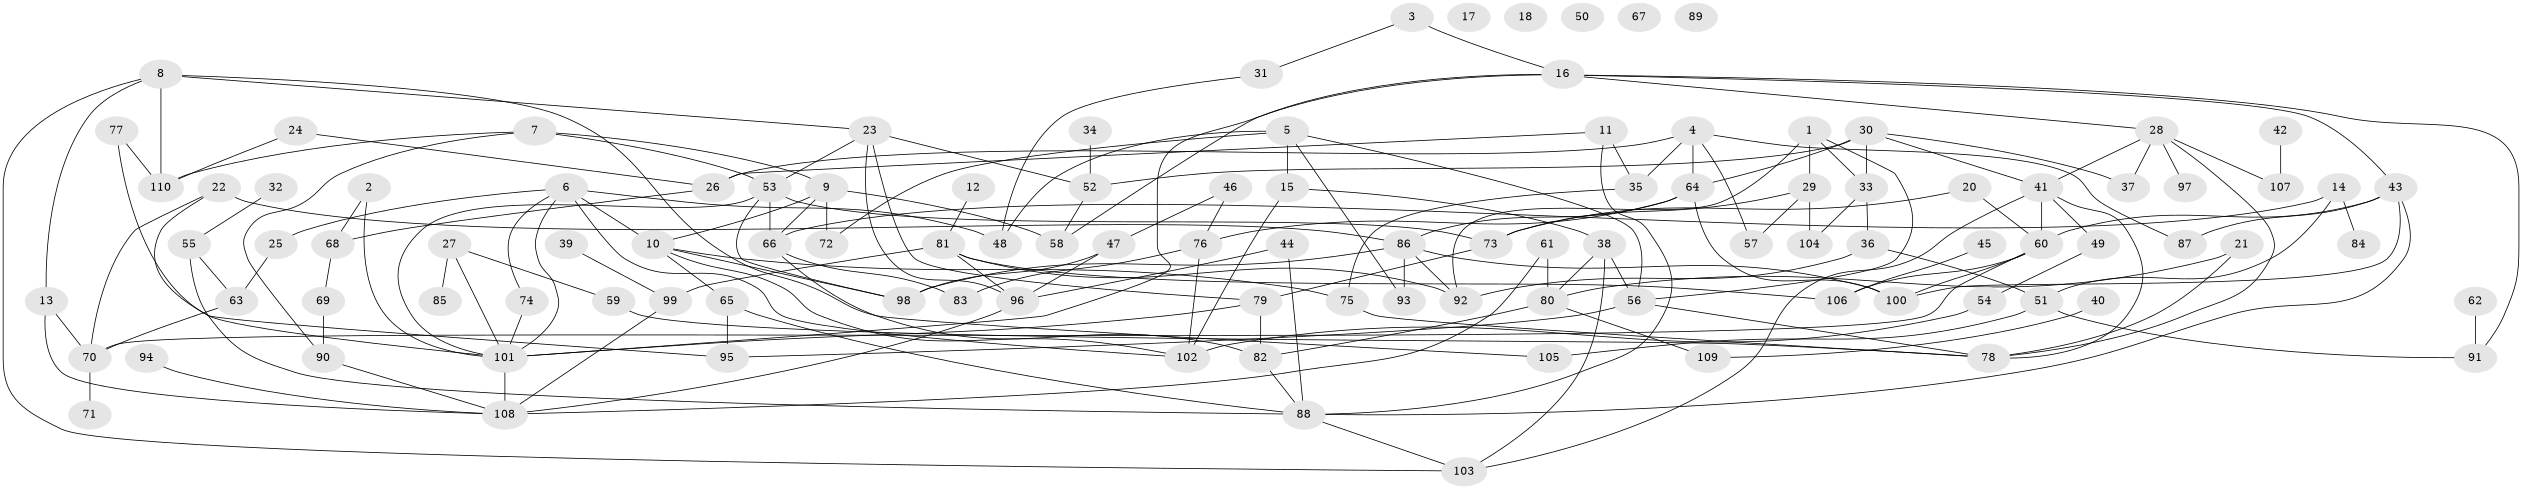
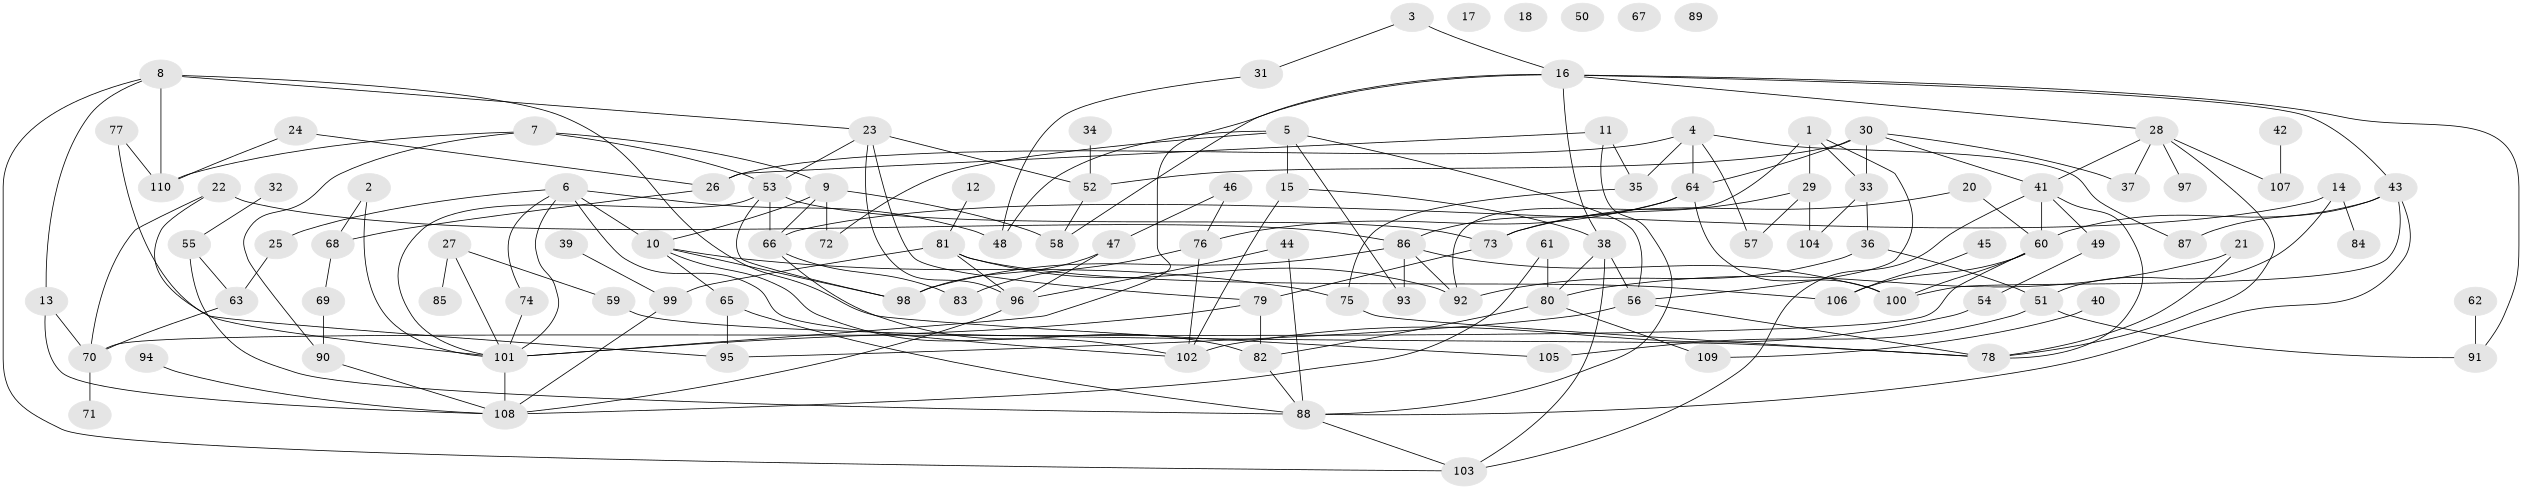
edge "16" -- "38": added
